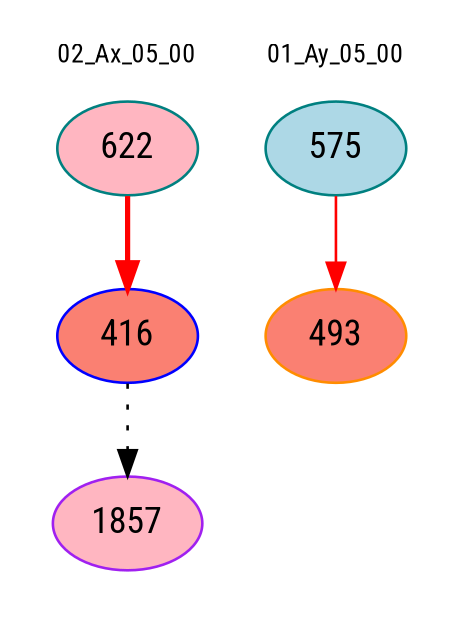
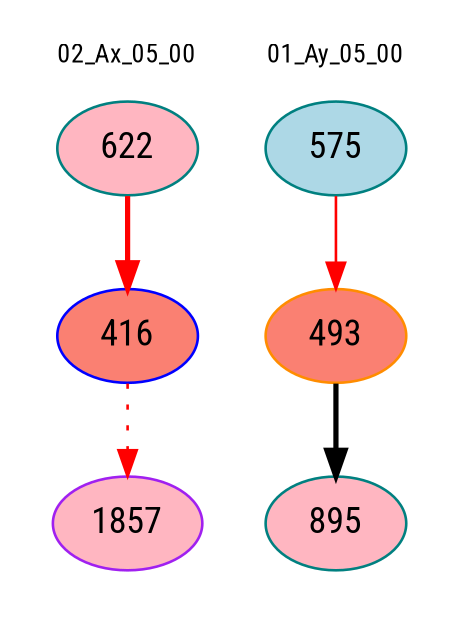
edge "416" -> "1857": color black -> red
node "895": added
